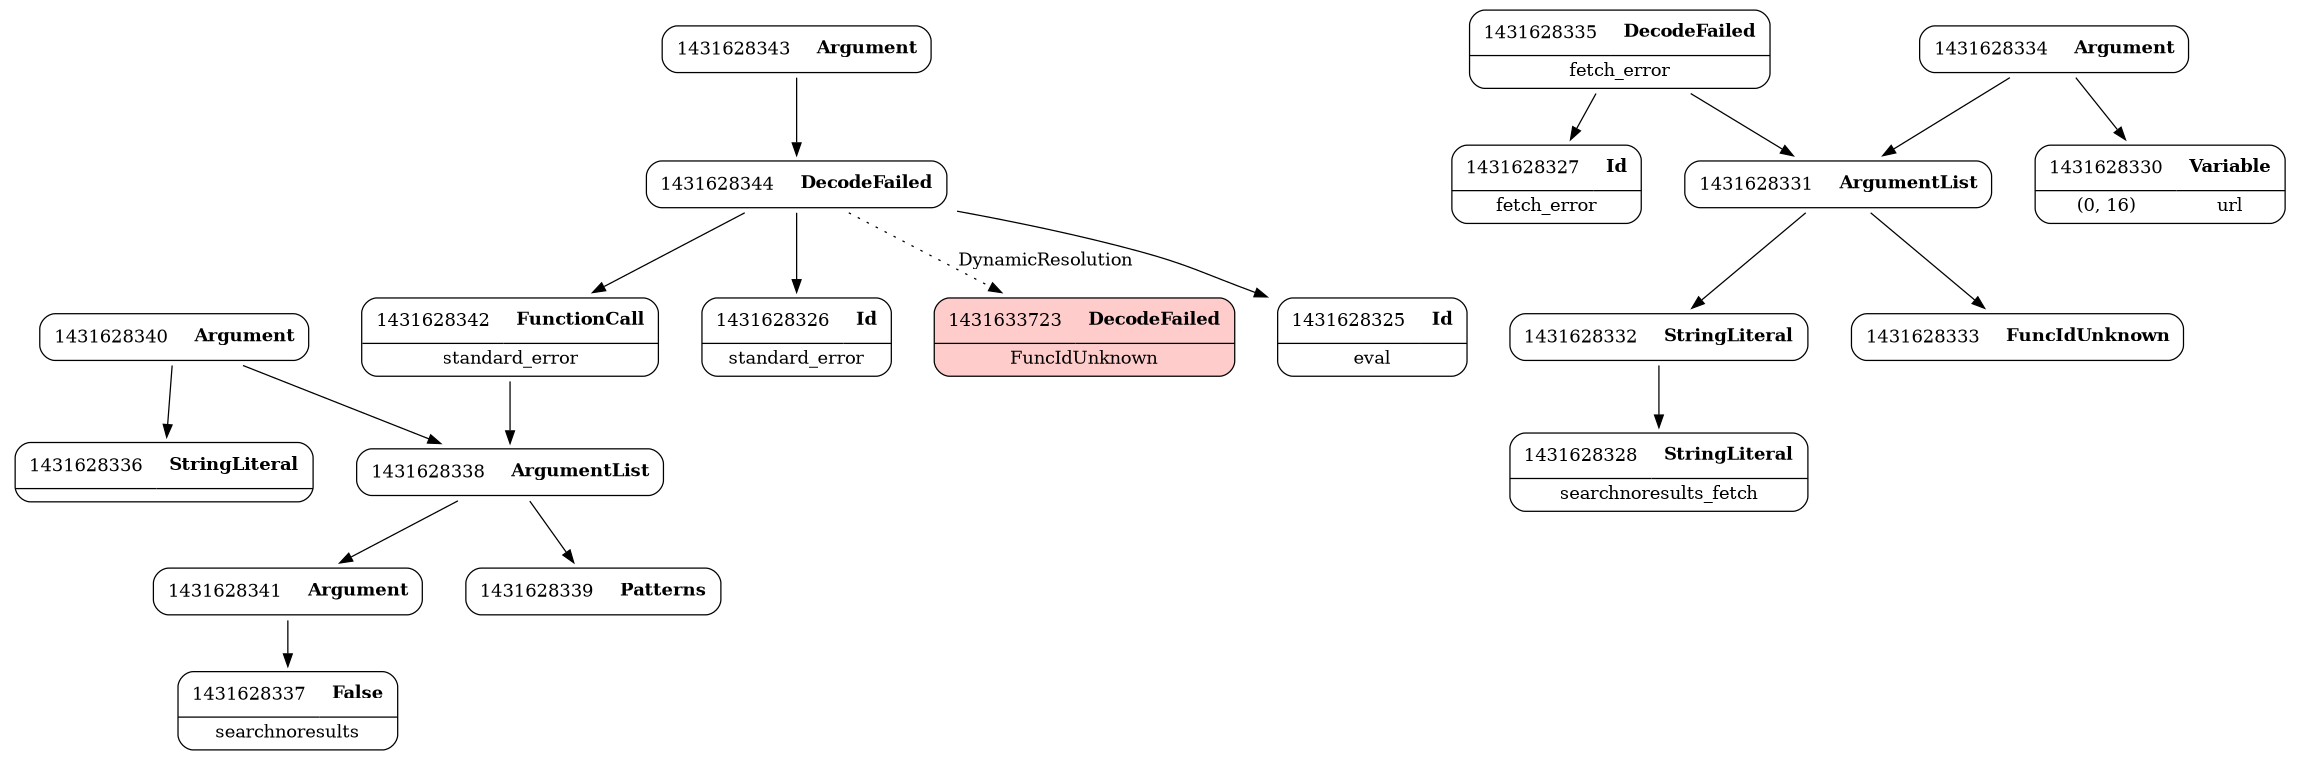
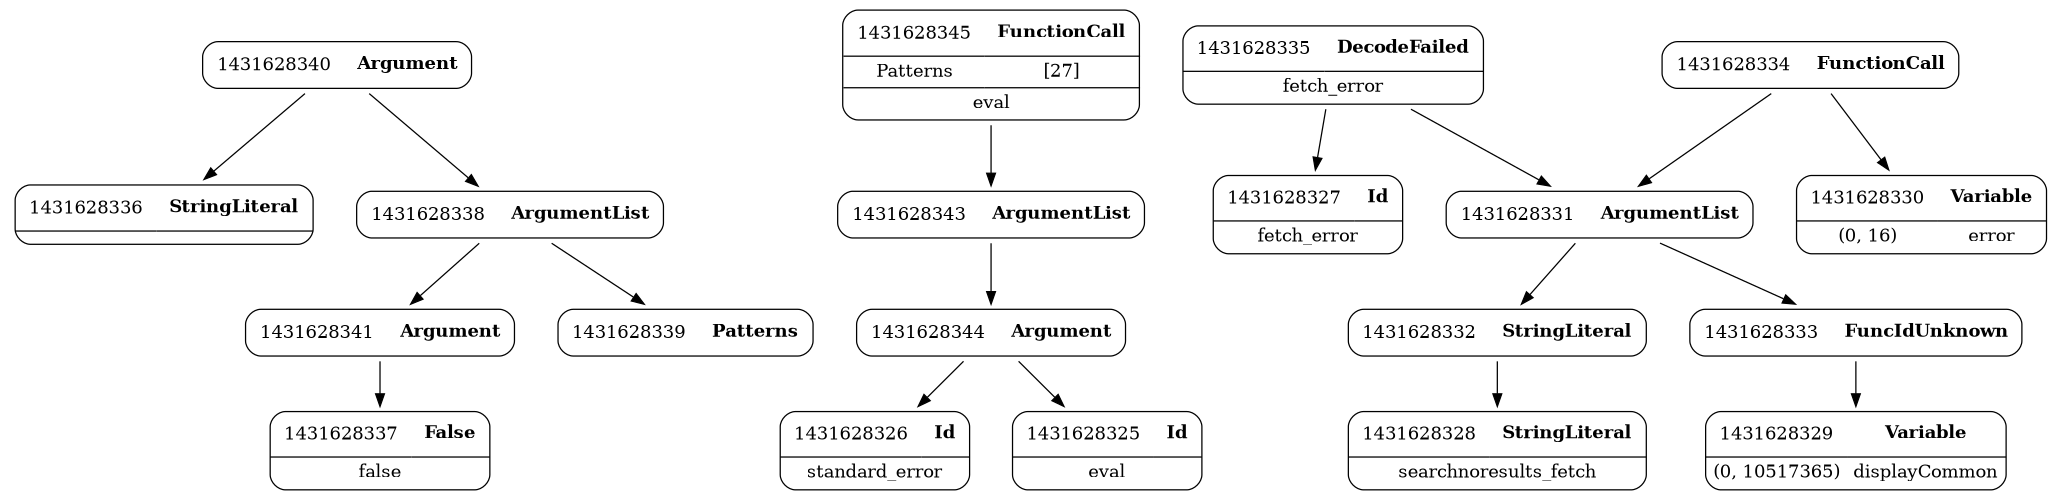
node "1431628343": text "Argument" -> "ArgumentList"
node "1431628334": text "Argument" -> "FunctionCall"
node "1431628345": added
node "1431628344": text "DecodeFailed" -> "Argument"
node "1431628330": text "url" -> "error"
node "1431628342": removed
node "1431633723": removed
node "1431628329": added
node "1431628337": text "searchnoresults" -> "false"
